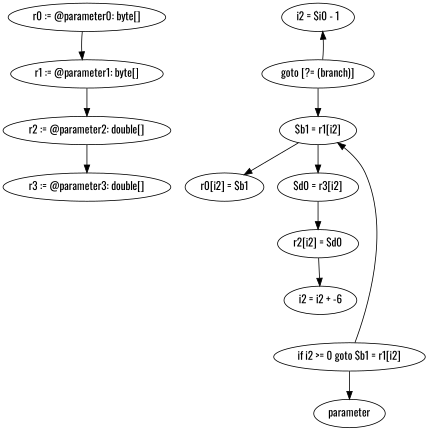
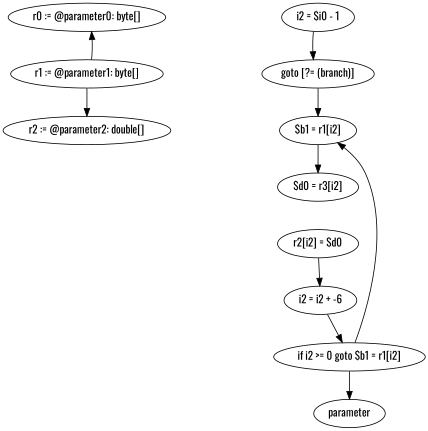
edge "r0 := @parameter0: byte[]" -> "r1 := @parameter1: byte[]": reversed
edge "goto [?= (branch)]" -> "i2 = $i0 - 1": reversed
node "r3 := @parameter3: double[]": removed
node "r0[i2] = $b1": removed
edge "$d0 = r3[i2]" -> "r2[i2] = $d0": removed
edge "i2 = i2 + -6" -> "if i2 >= 0 goto $b1 = r1[i2]": added
